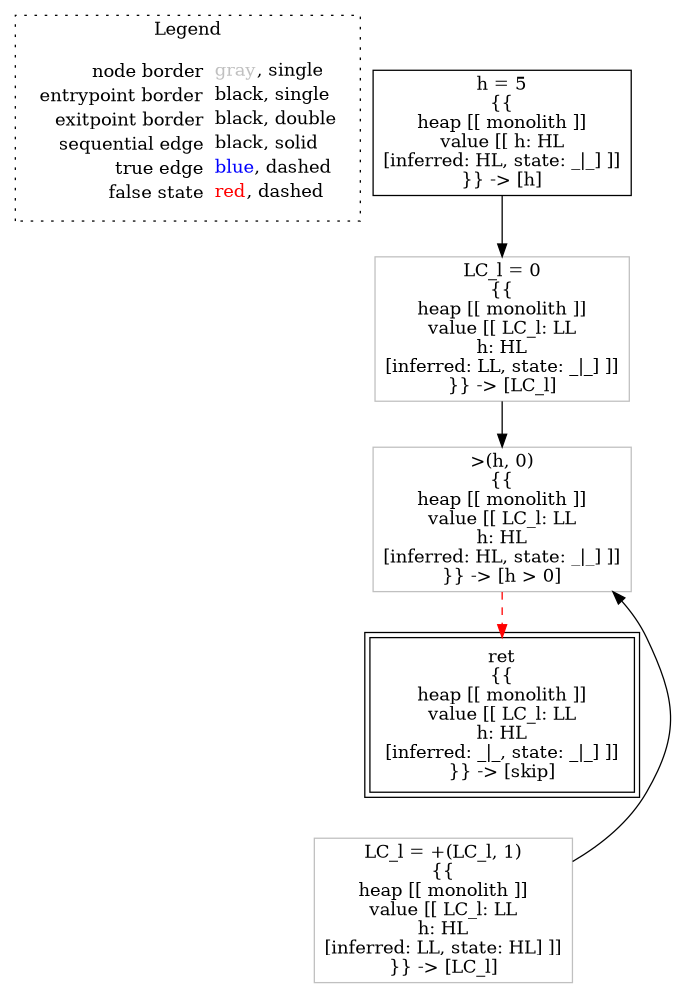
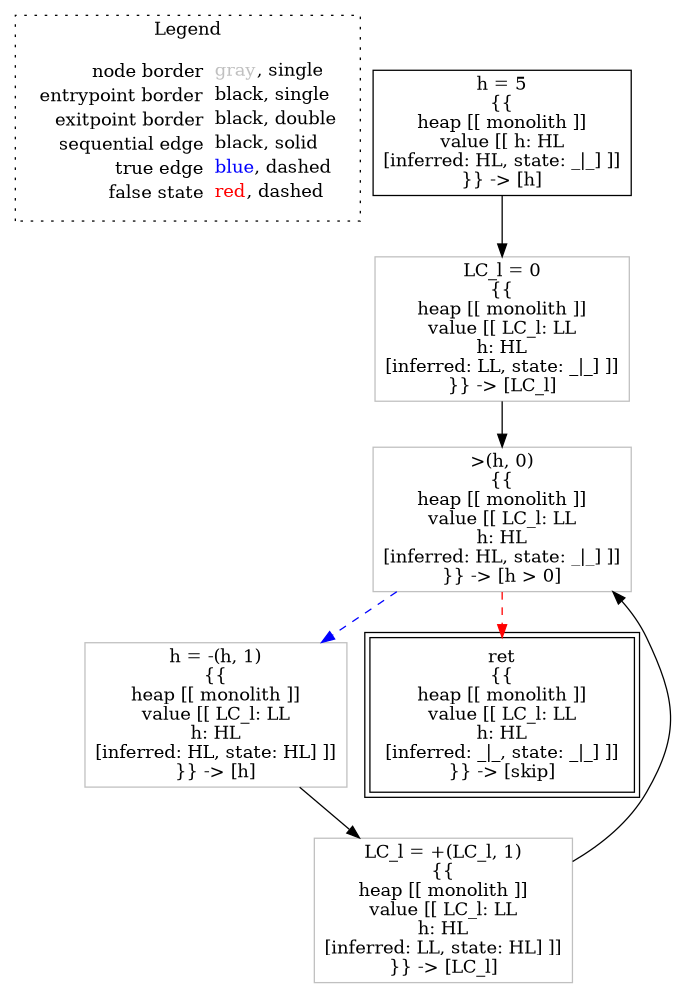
node "h = -(h, 1)": added
